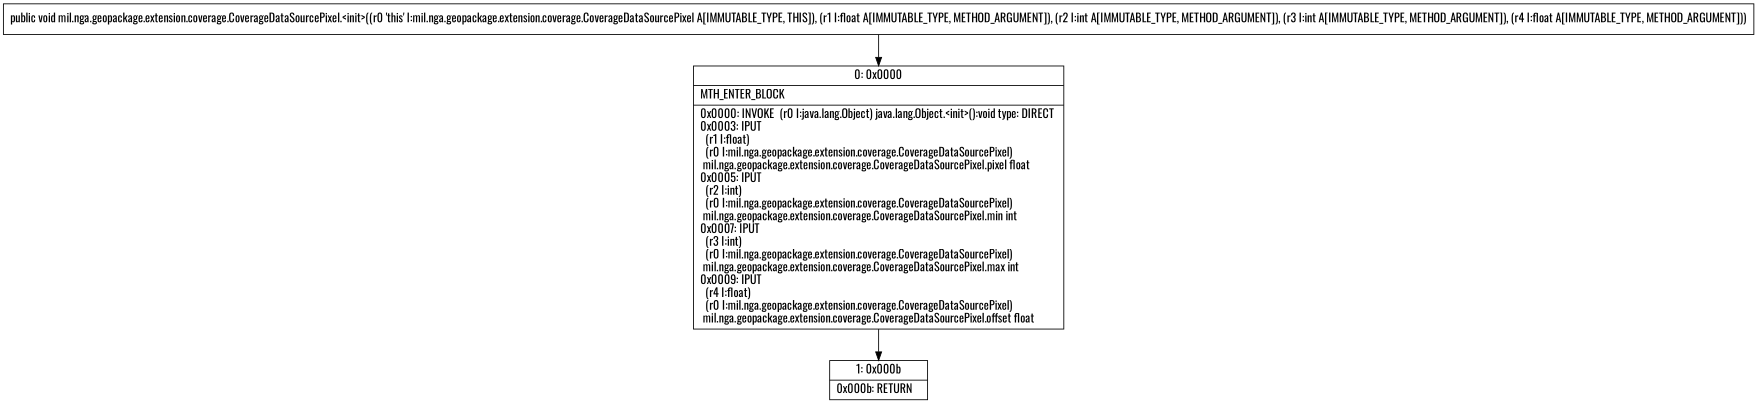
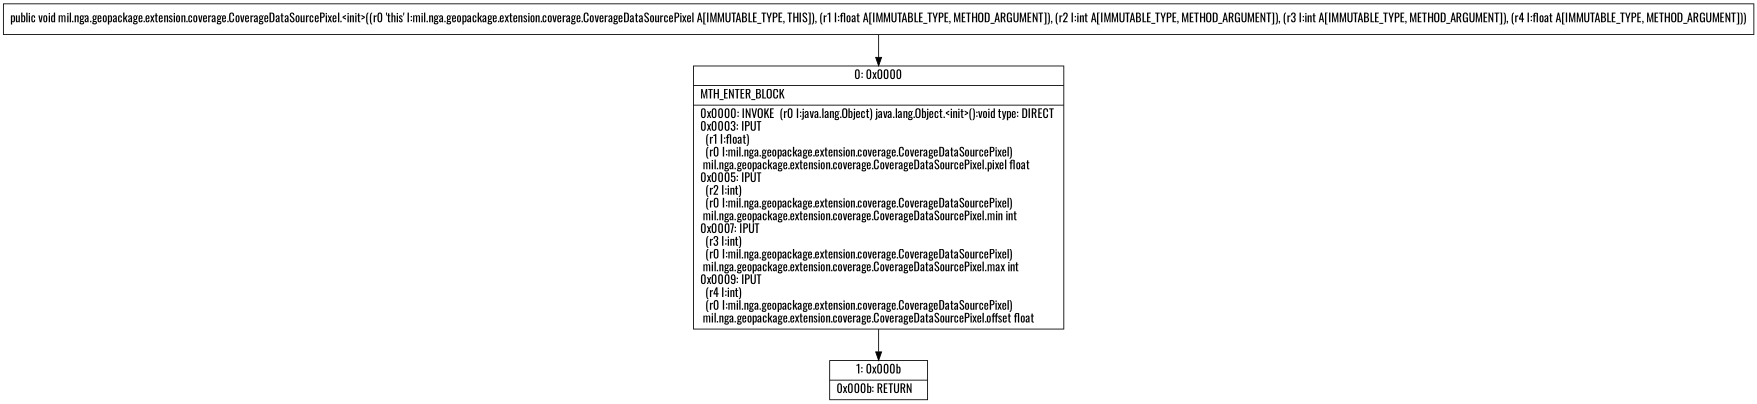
node "0: 0x0000": text "(r4 I:float)" -> "(r4 I:int)"
